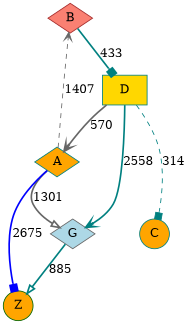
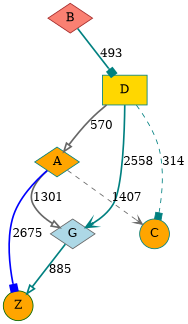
edge "B" -> "D": label "433" -> "493"
edge "A" -> "B": now "A" -> "C"
edge "D" -> "A": arrowhead vee -> onormal
